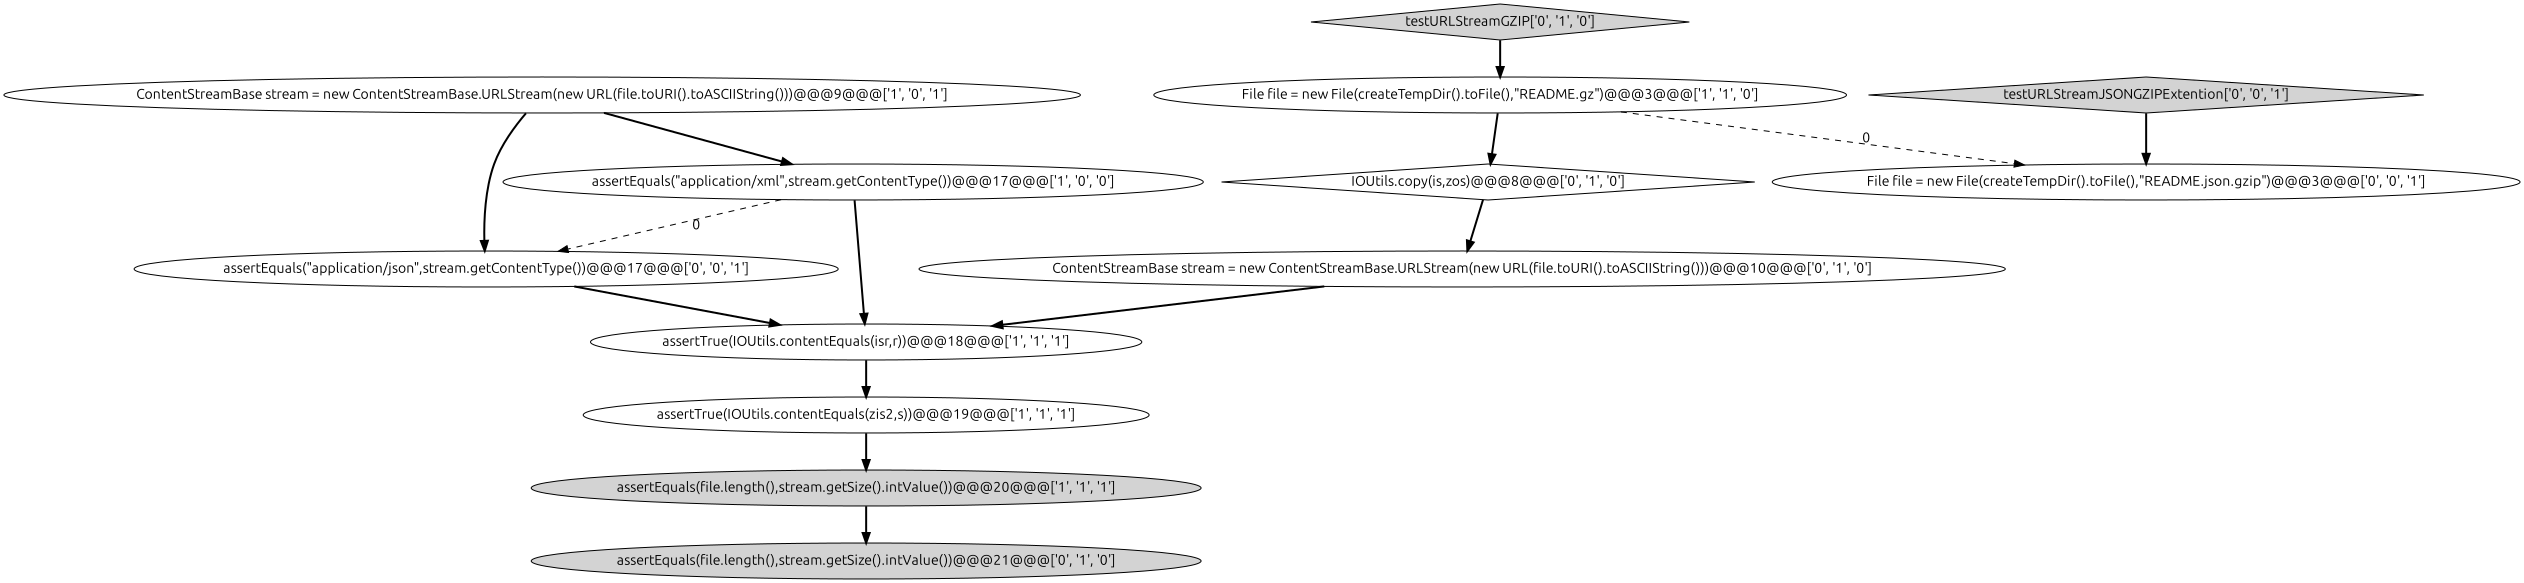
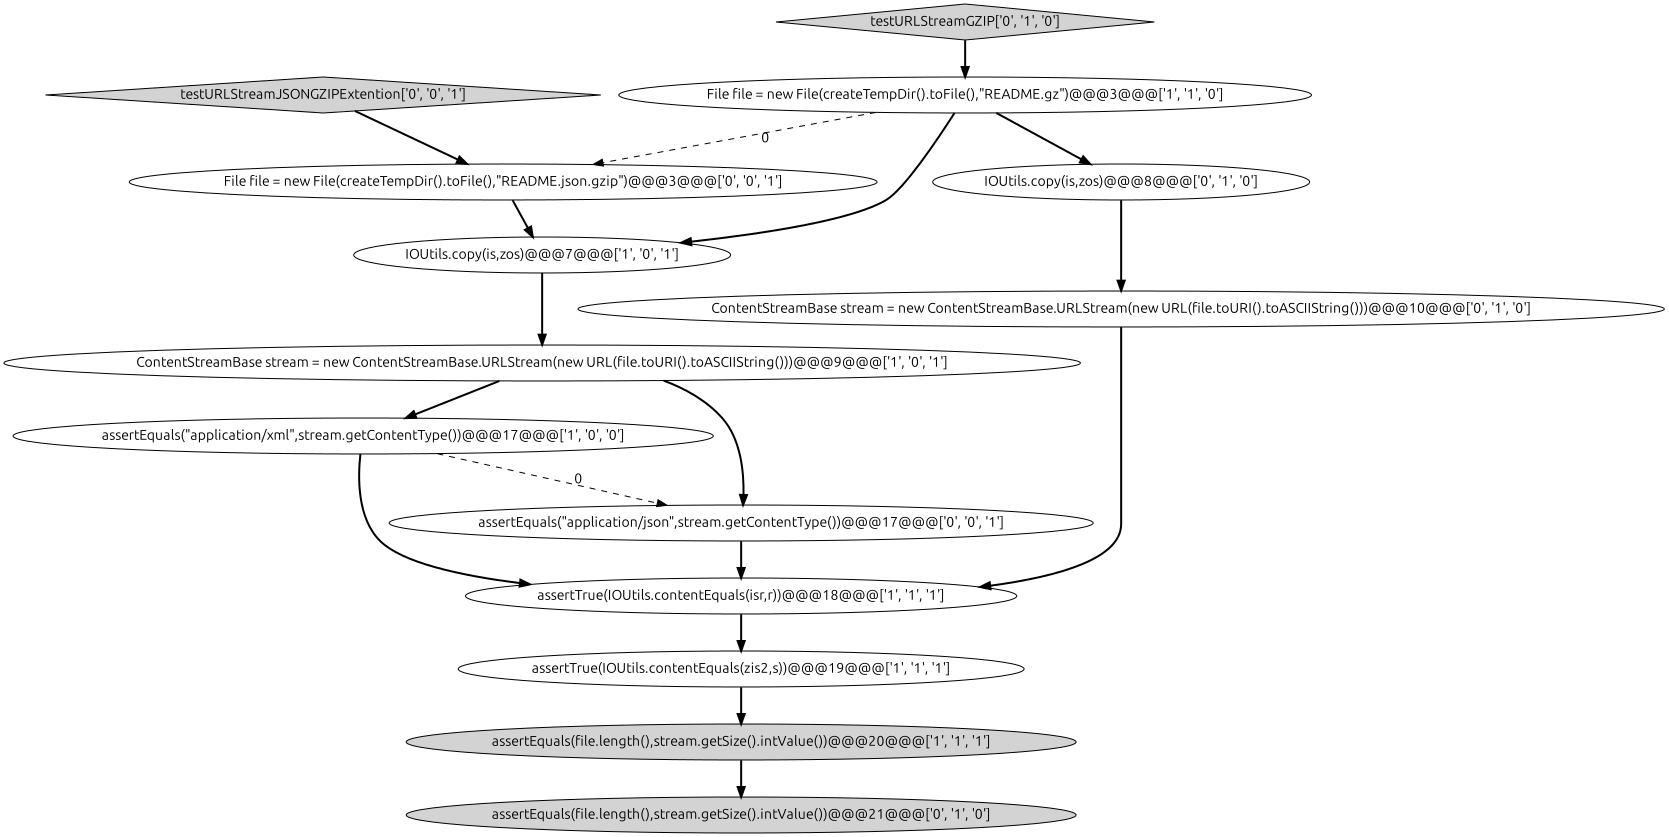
node "IOUtils.copy(is,zos)@@@8@@@['0', '1', '0']": shape diamond -> ellipse
node "IOUtils.copy(is,zos)@@@7@@@['1', '0', '1']": added
